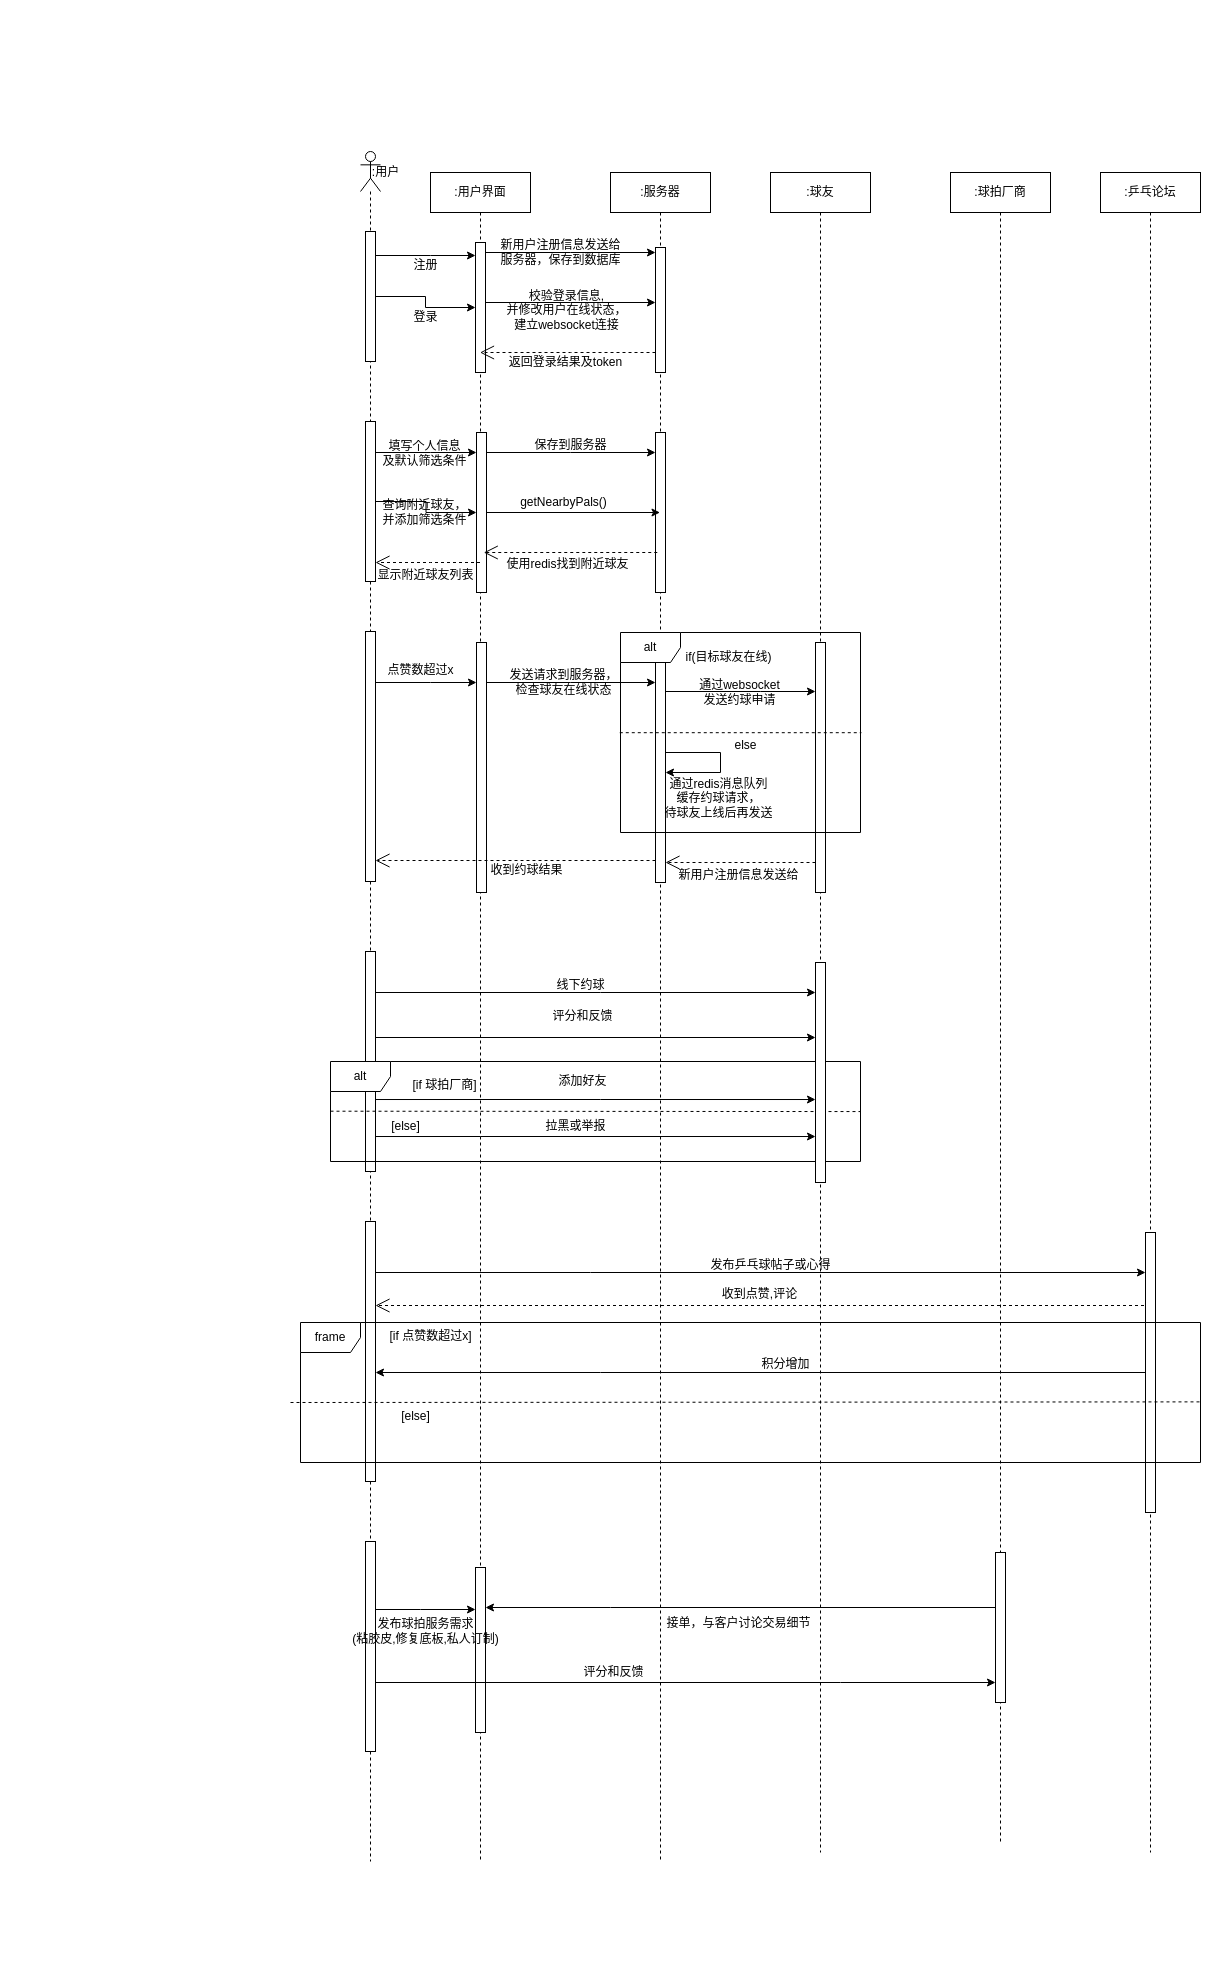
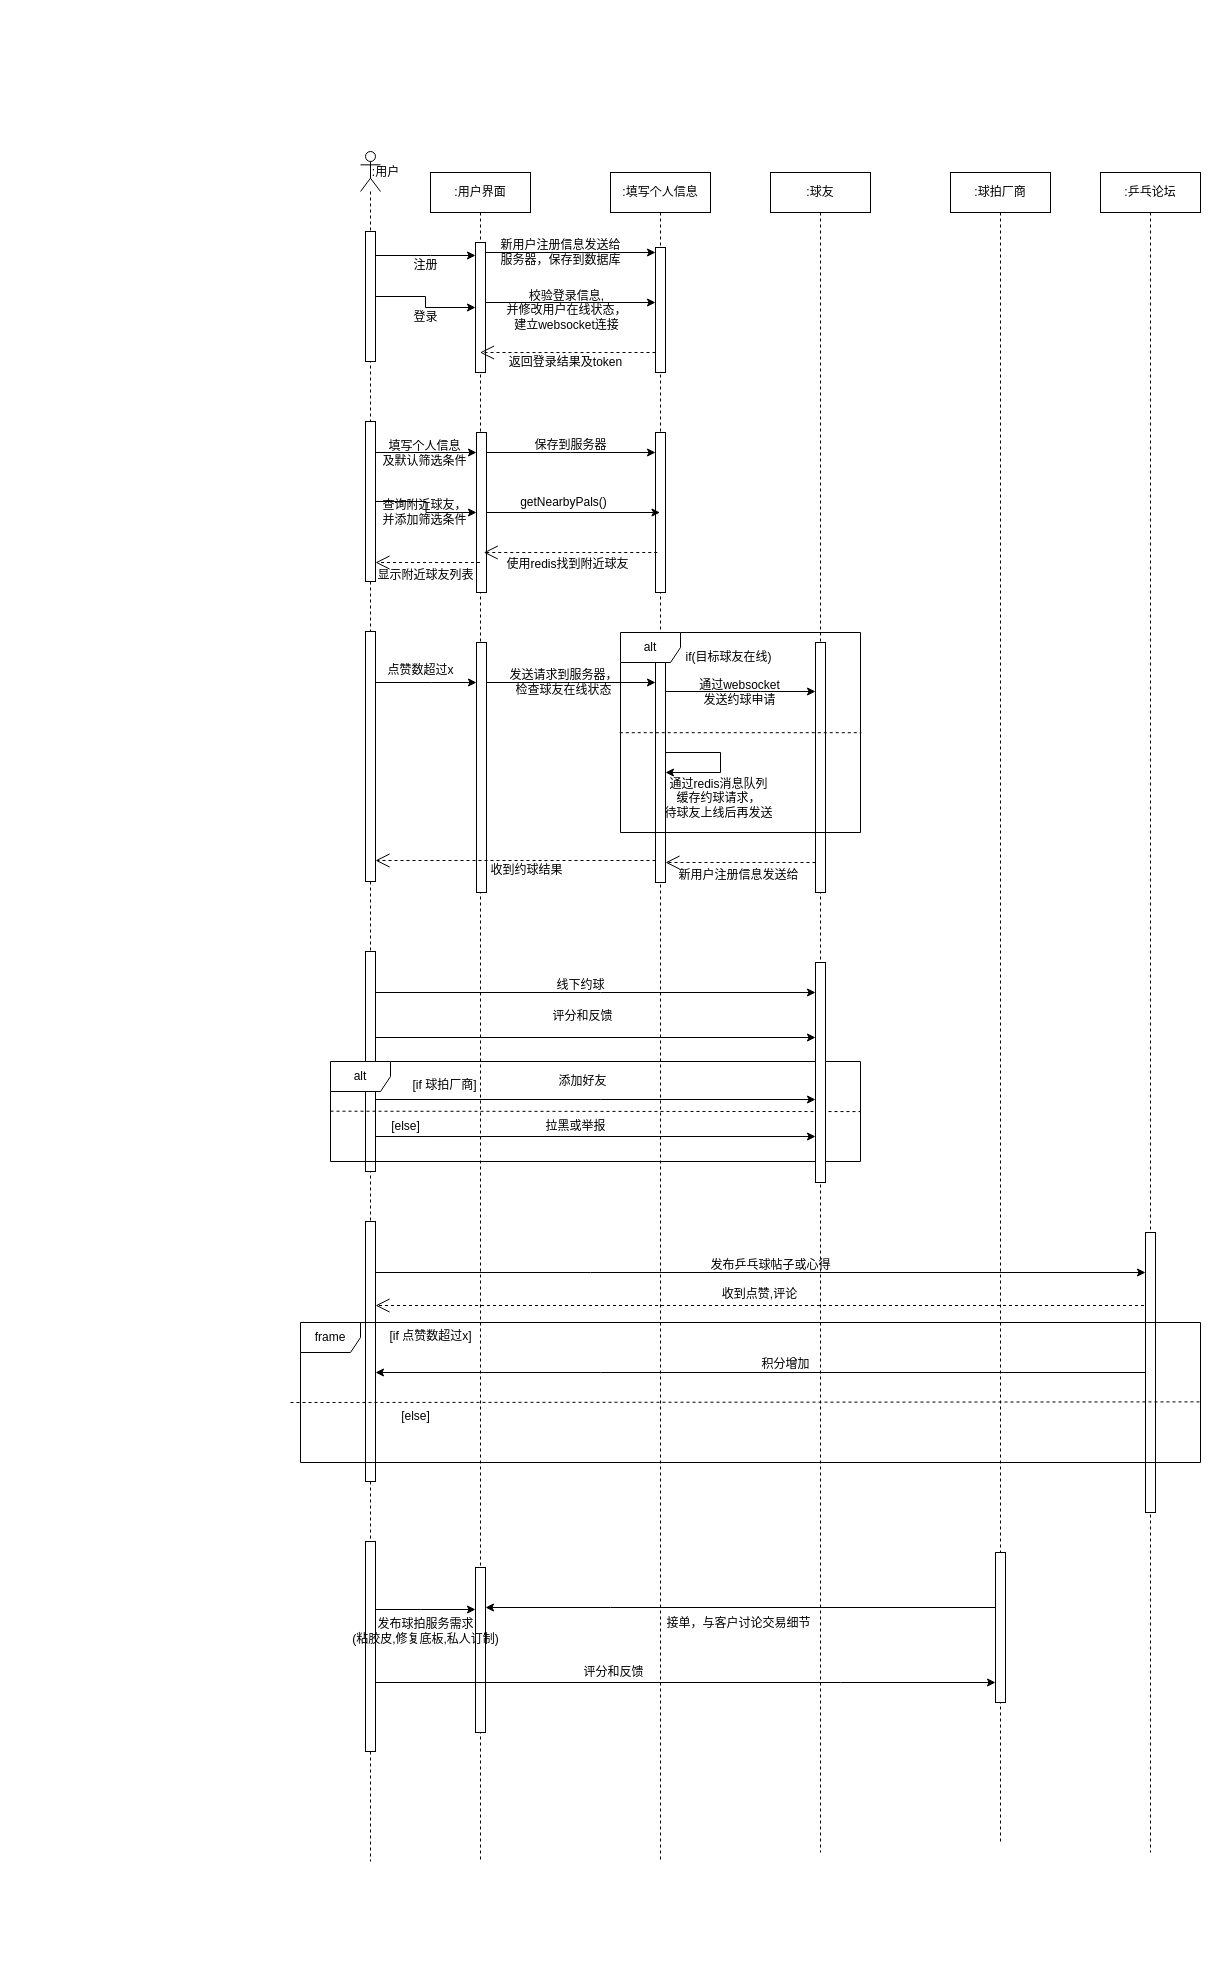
node ":服务器": label ":服务器" -> ":填写个人信息"
node "else": removed
